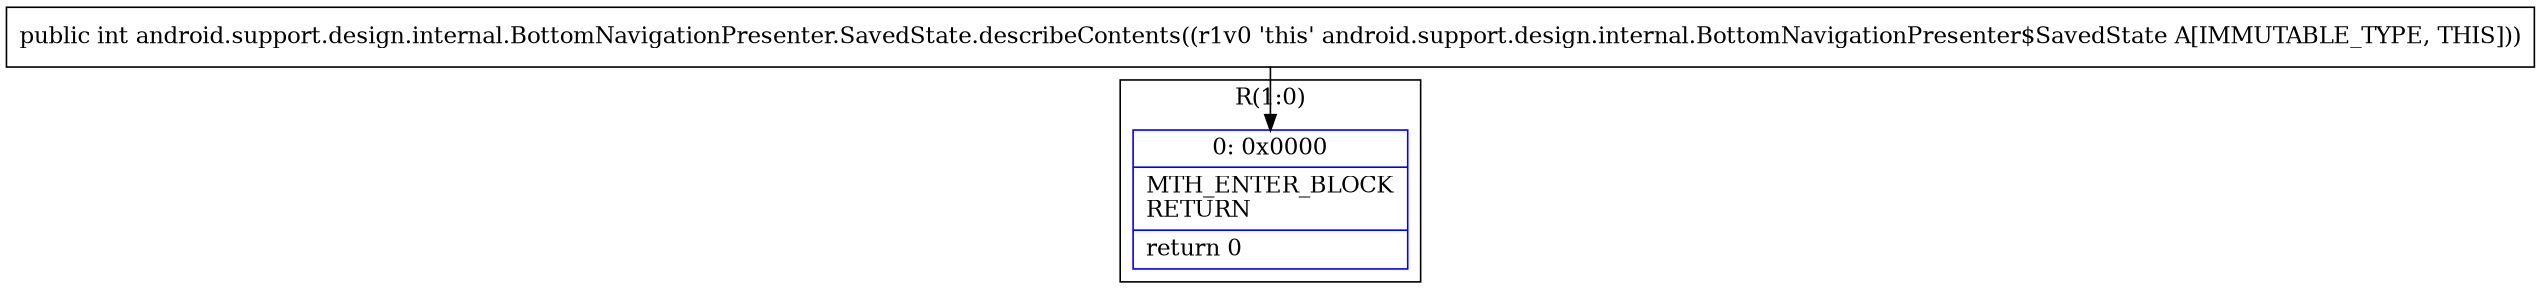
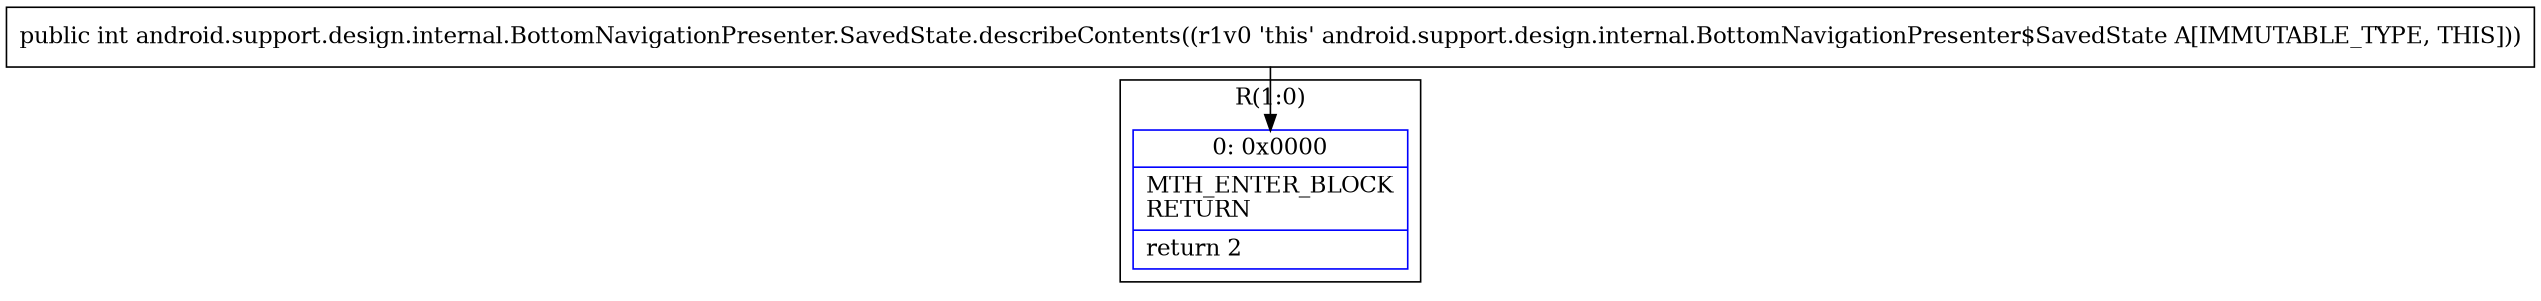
node "0: 0x0000": text "return 0" -> "return 2"
